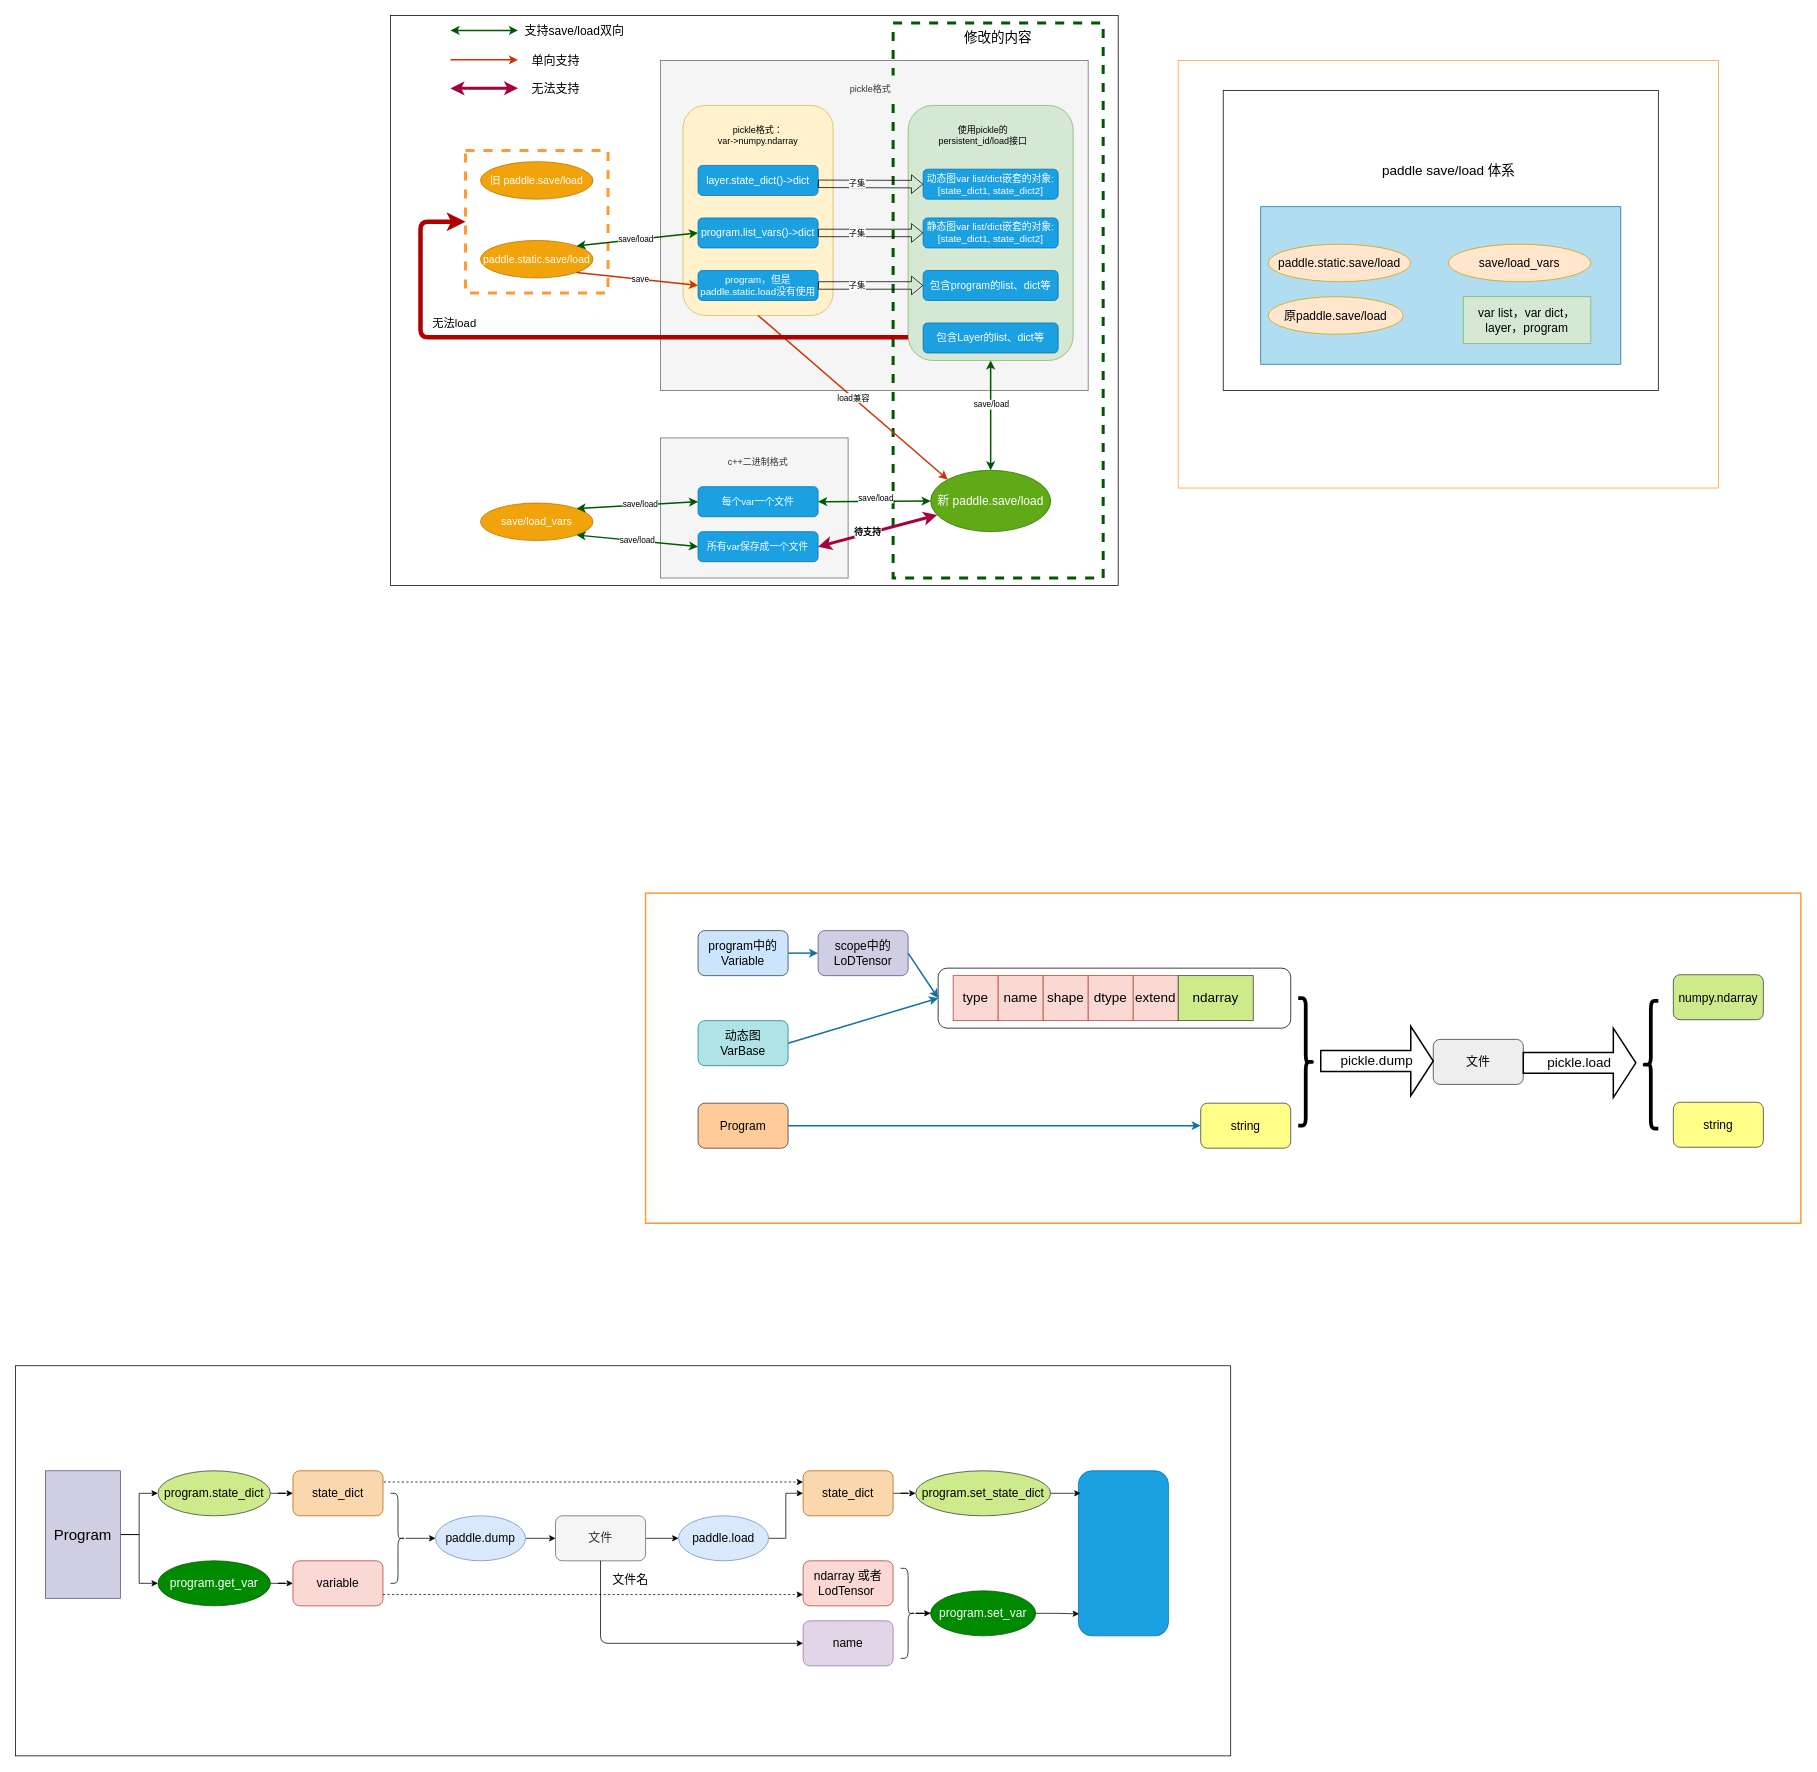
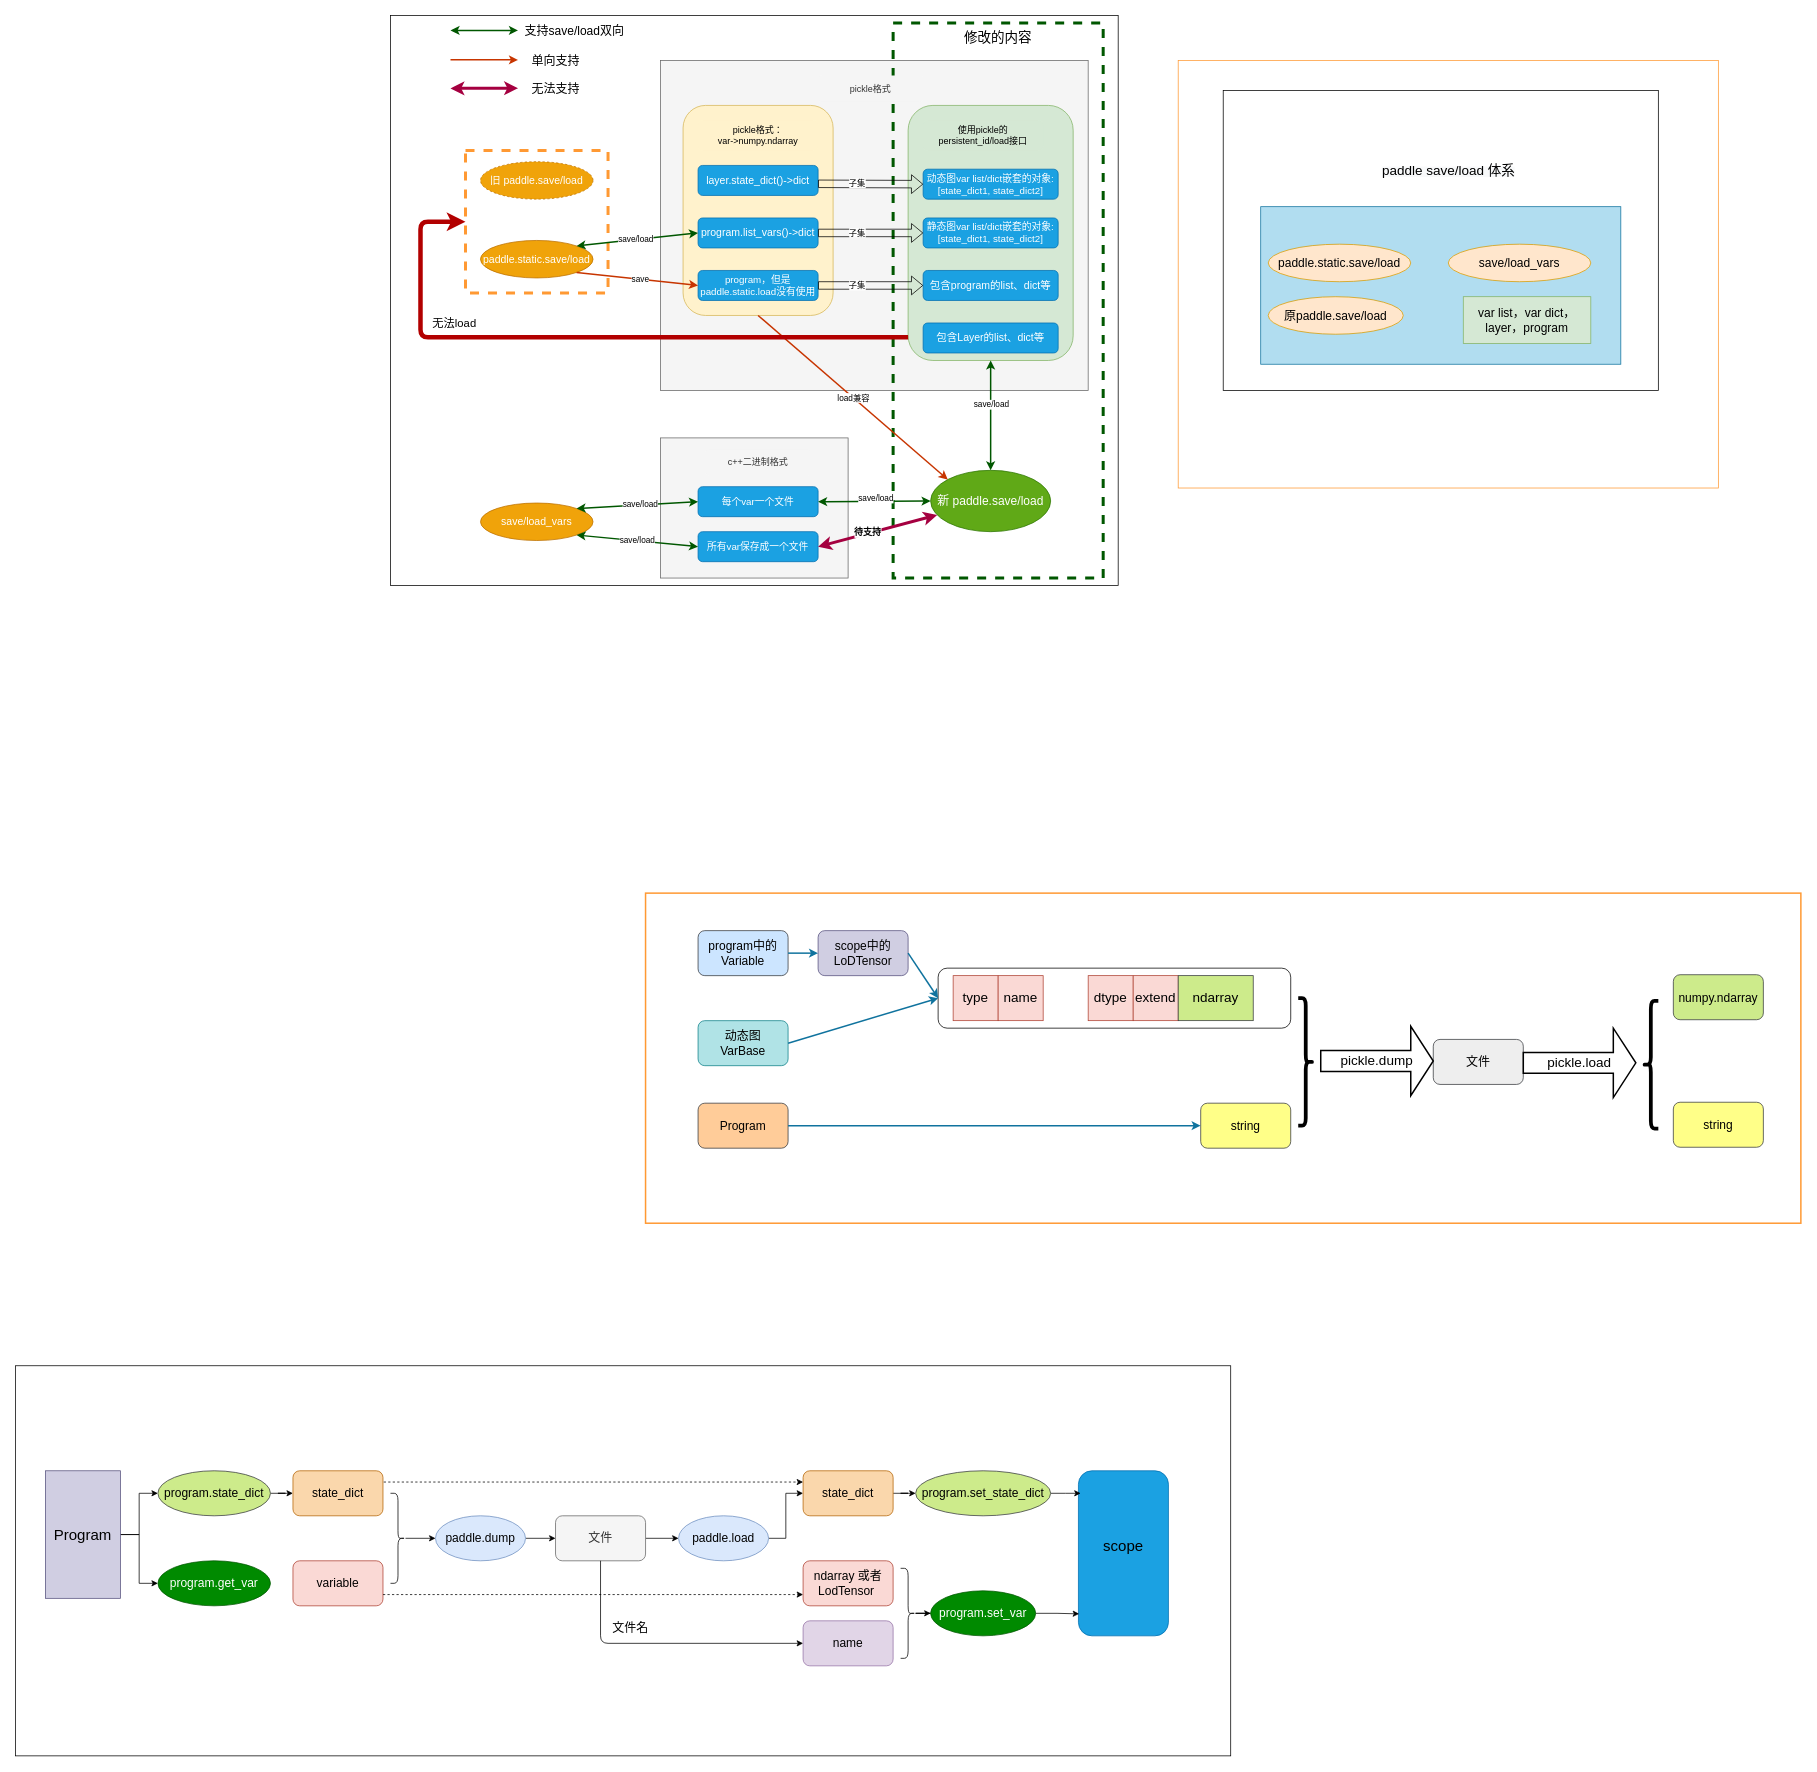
node "旧 paddle.save/load": style solid -> dashed
node "shape": removed
node "scope": added
node "文件名": moved (630, 1579) -> (630, 1628)
edge "program.get_var" -> "variable": removed
